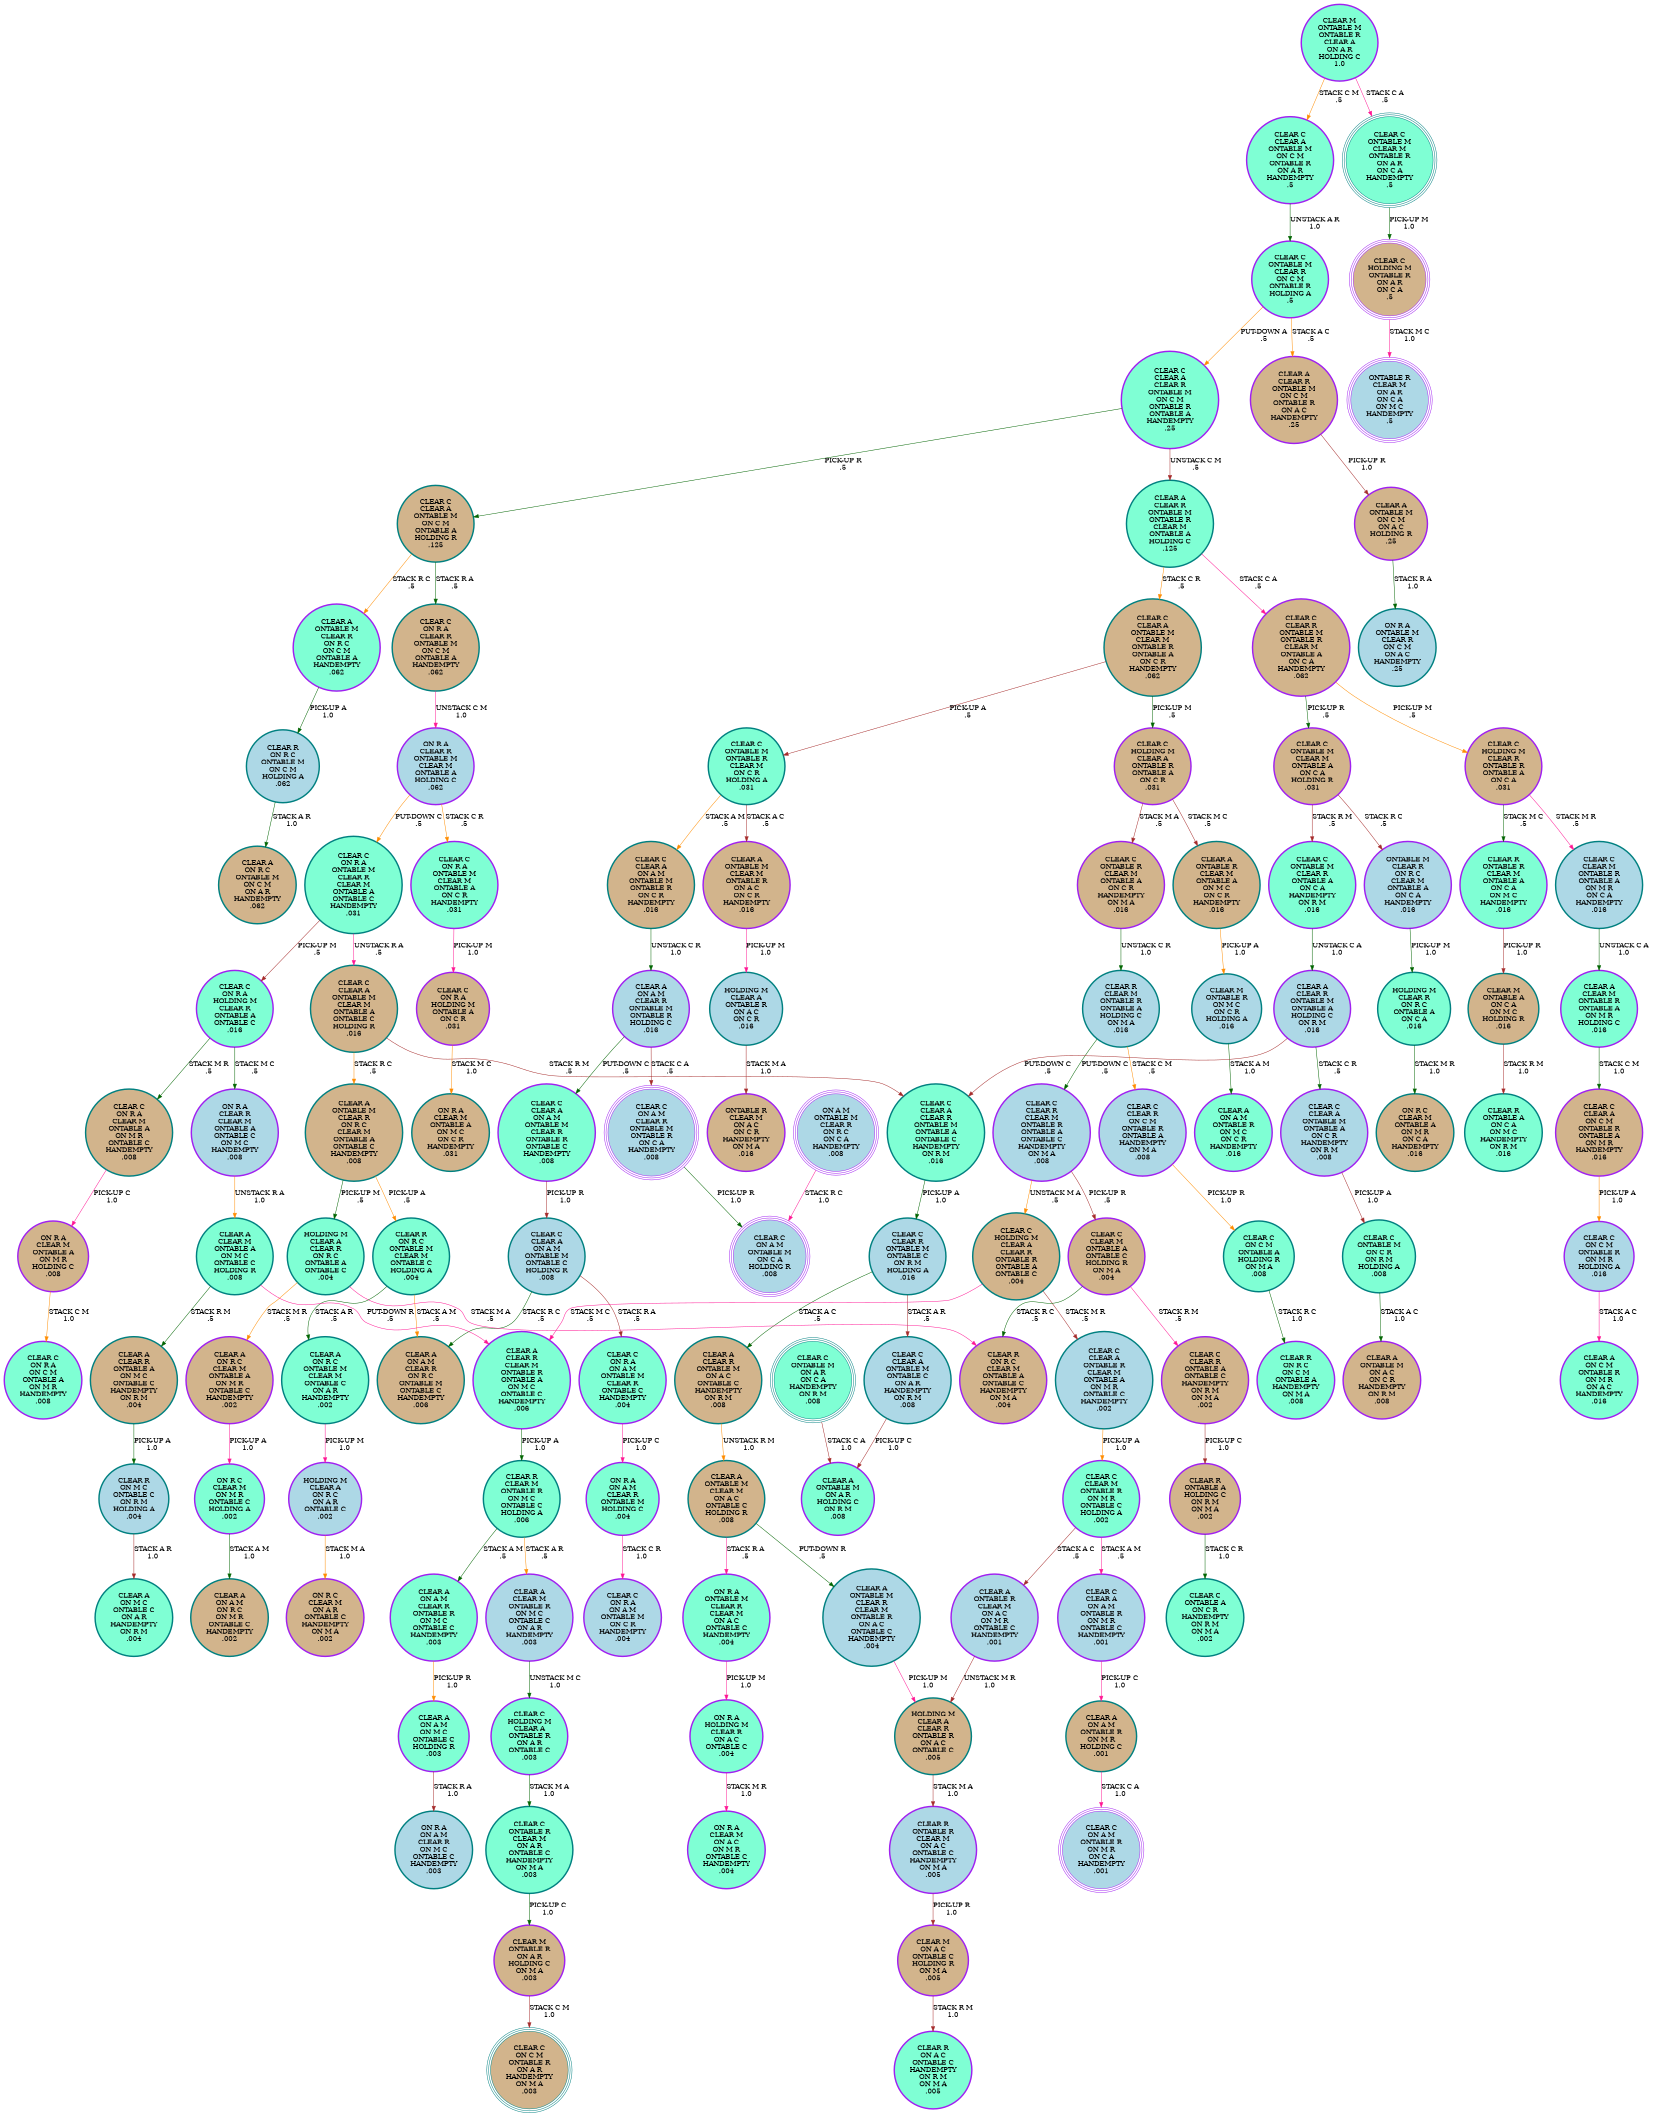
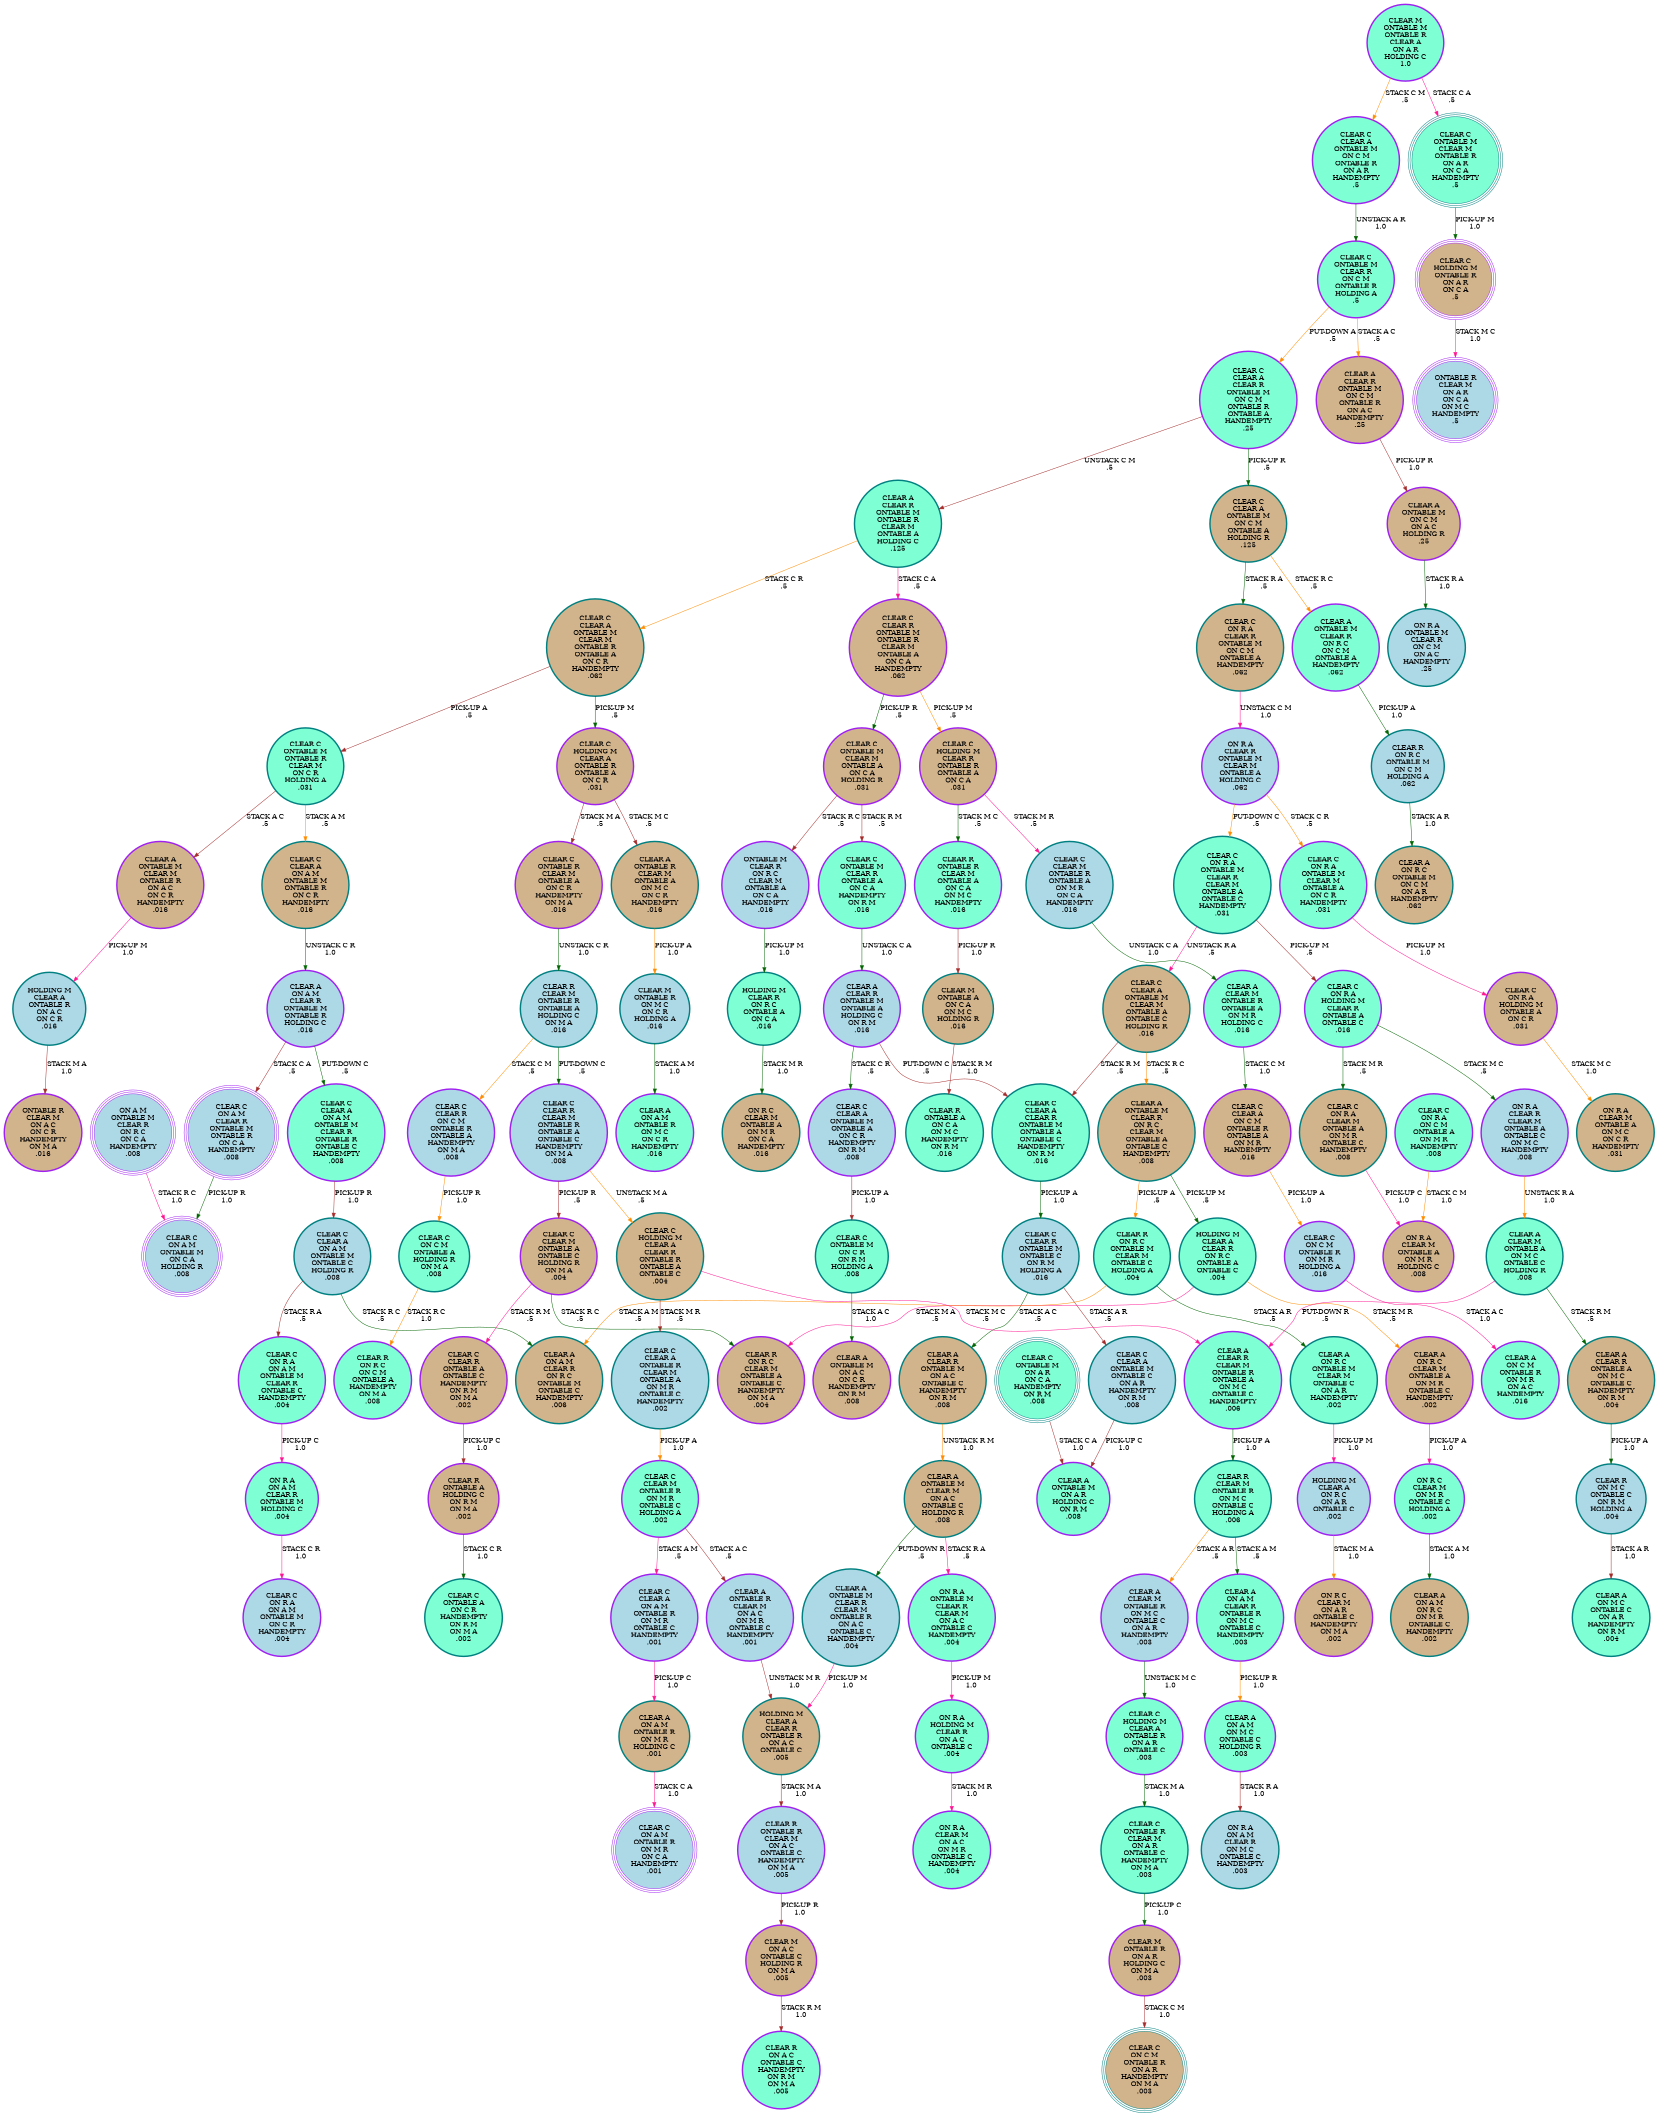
edge "ON R A CLEAR M ONTABLE A ON M R HOLDING C .008" -> "CLEAR C ON R A ON C M ONTABLE A ON M R HANDEMPTY .008": reversed
edge "CLEAR C ON C M ONTABLE A HOLDING R ON M A .008" -> "CLEAR R ON R C ON C M ONTABLE A HANDEMPTY ON M A .008": color darkgreen -> darkorange
